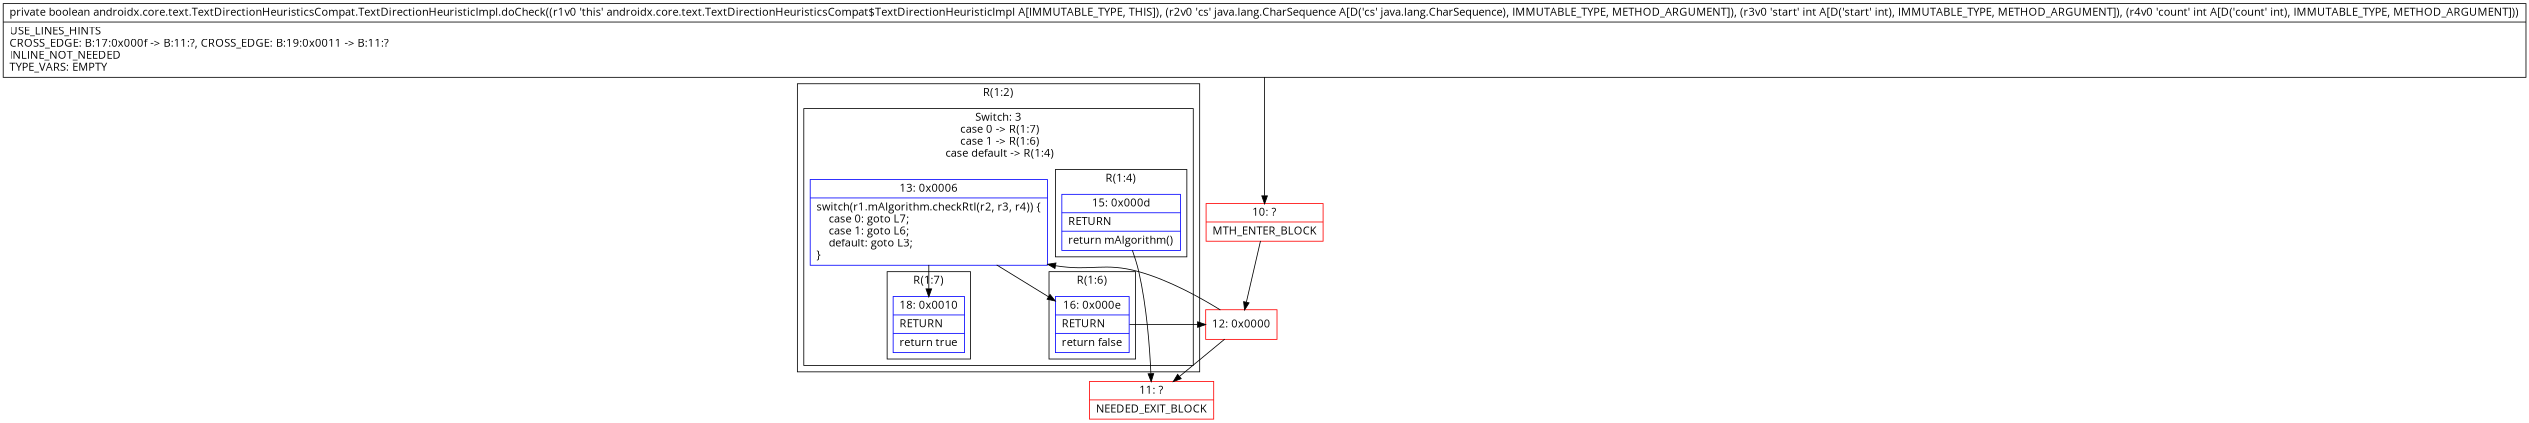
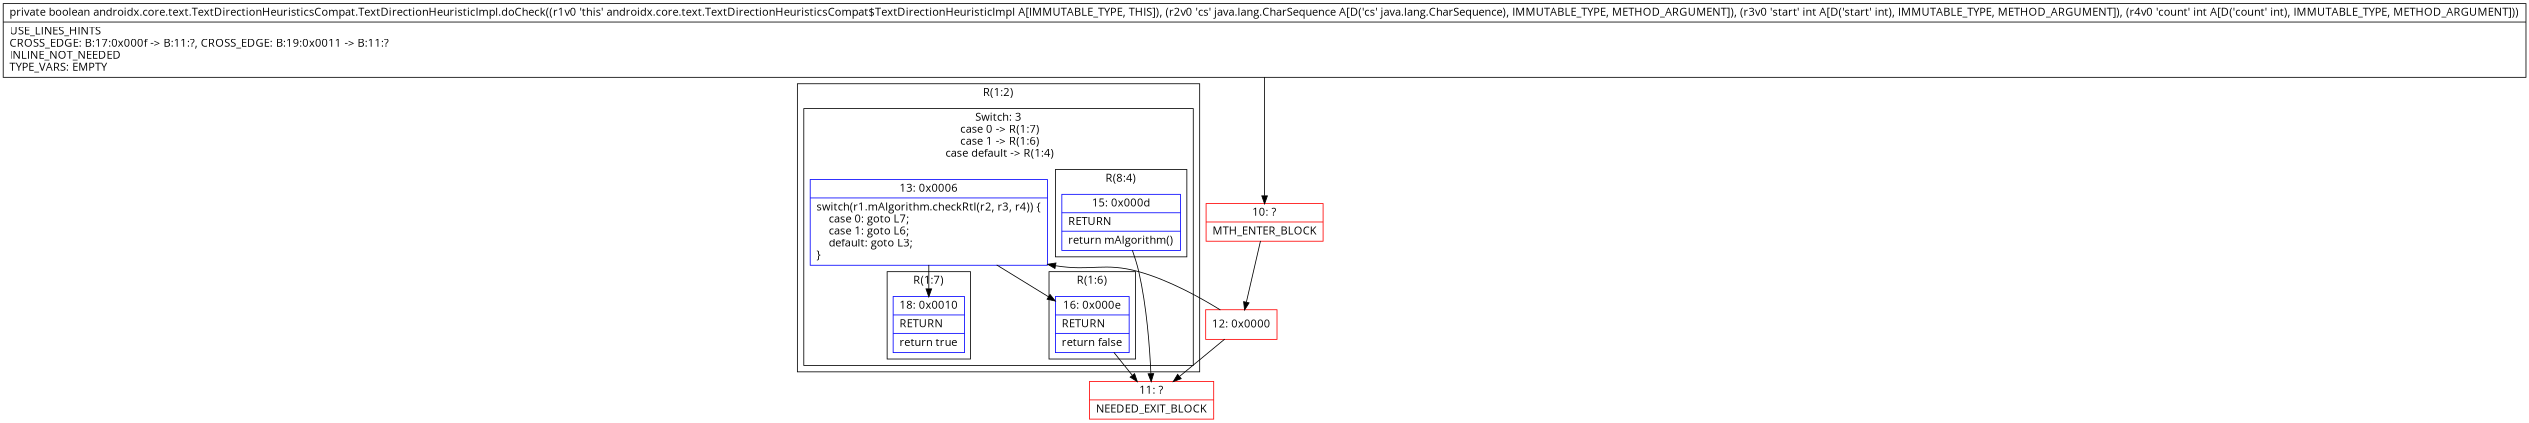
cluster "R(1:4)": label "R(1:4)" -> "R(8:4)"
edge "16: 0x000e" -> "12: 0x0000": now "16: 0x000e" -> "11: ?"
